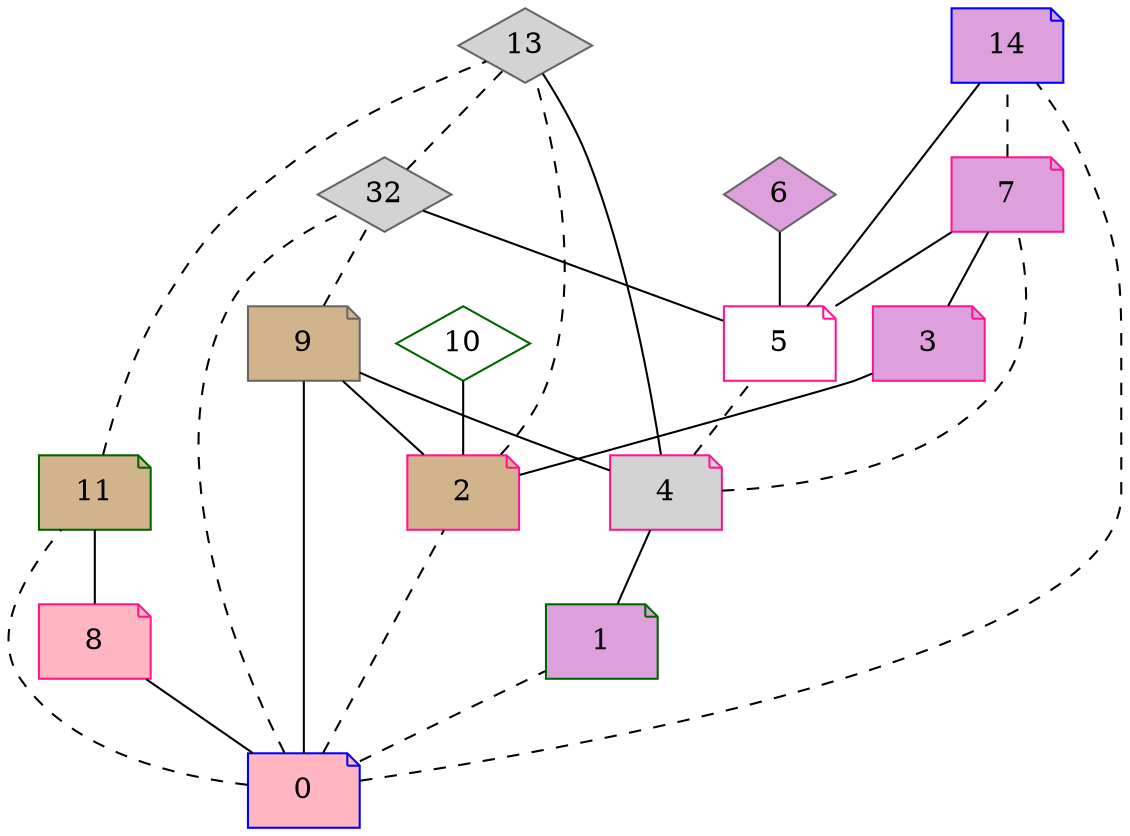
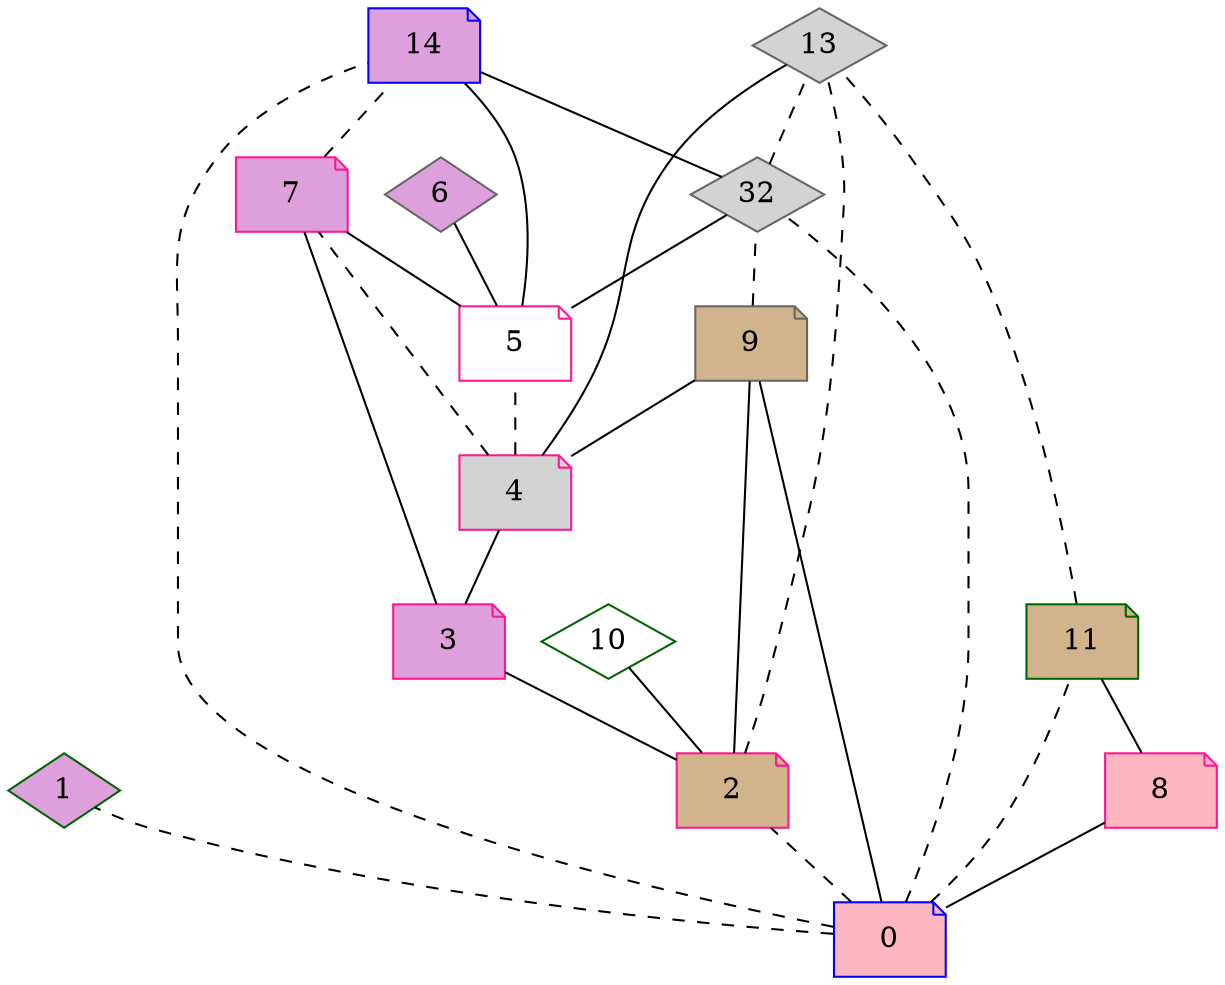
edge "32" -> "14": added
edge "1" -> "4": now "3" -> "4"
node "1": shape note -> diamond
